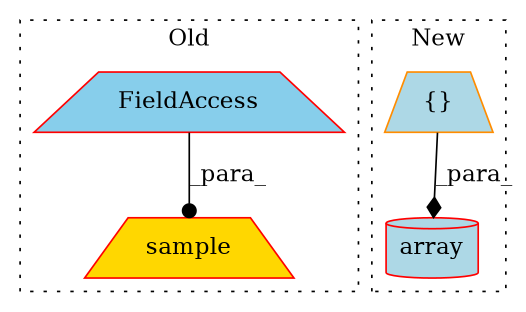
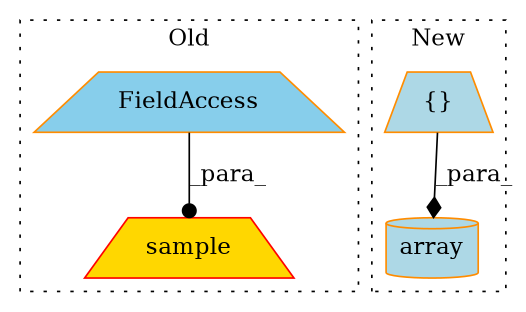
node "FieldAccess": color red -> darkorange
node "array": color red -> darkorange
